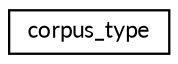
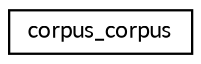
node "corpus_type": label "corpus_type" -> "corpus_corpus"
